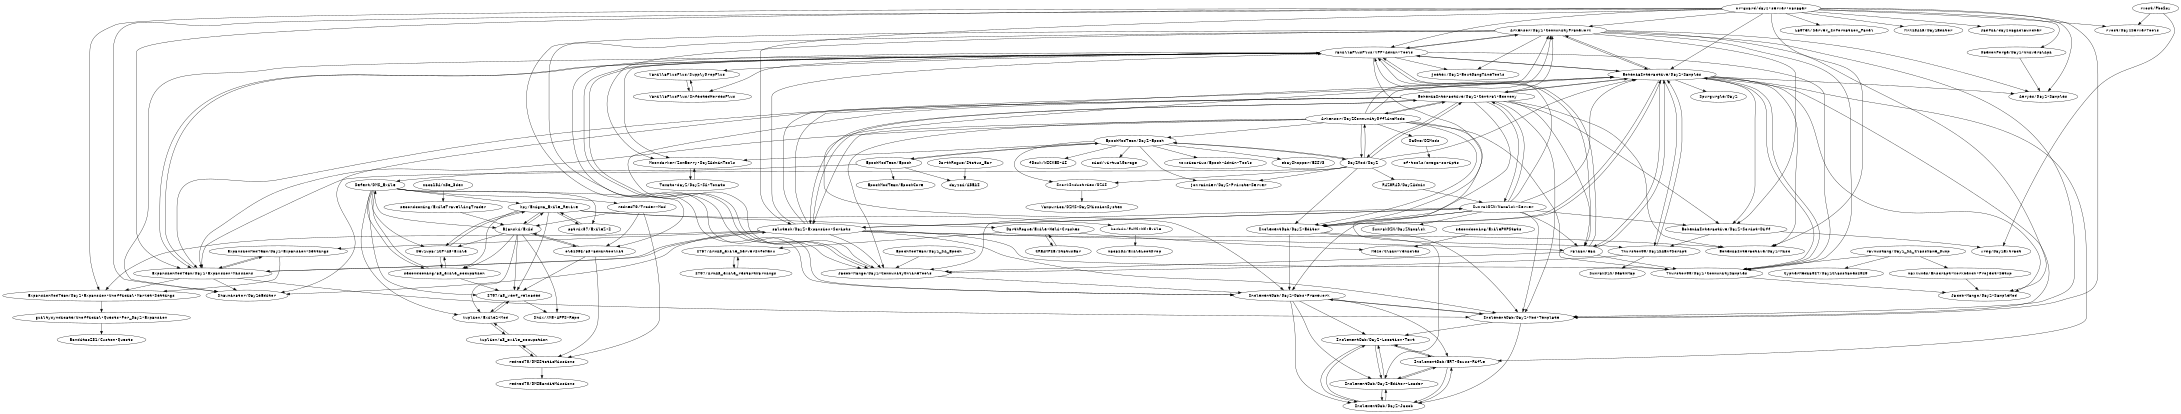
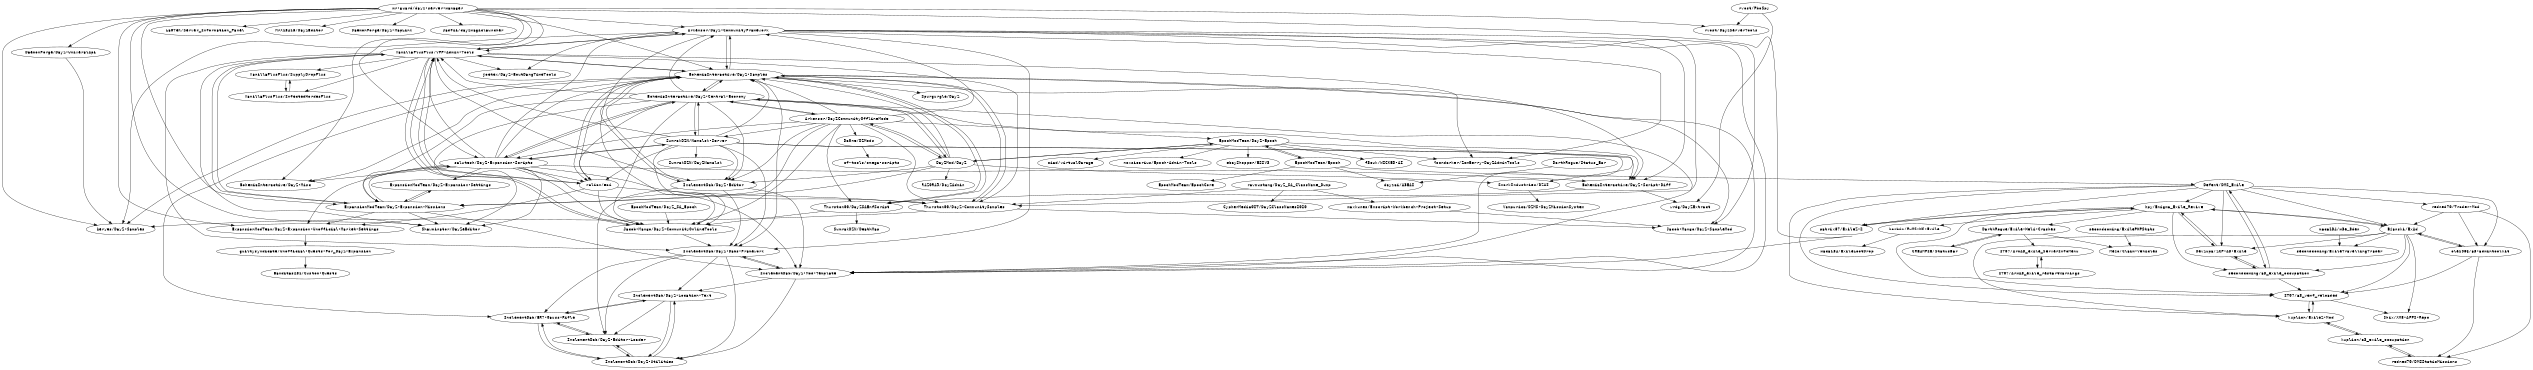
node "DaemonForge/DayZ-MapLink": added
edge "BohemiaInteractive/DayZ-Central-Economy" -> "BohemiaInteractive/DayZ-Misc": removed
edge "salutesh/DayZ-Expansion-Scripts" -> "BohemiaInteractive/DayZ-Script-Diff": added
node "Tomato-dayZ/DayZ-SA-Tomato": removed
node "jonrainier/DayZ-Private-Server": removed
edge "R4Z0R49/DayZAdmin" -> "SumrakDZN/Namalsk-Server": now "Arkensor/DayZCommunityOfflineMode" -> "SumrakDZN/Namalsk-Server"
edge "secondcoming/ExileTravellingTrader" -> "Bjanski/ExAd": reversed
edge "Thurston00/DayZ-CommunitySamples" -> "Aeryes/DayZ-Samples": added
node "IT57/ArmA3_exile_ServerInfoMenu": label "IT57/ArmA3_exile_ServerInfoMenu" -> "IT07/ArmA3_exile_ServerInfoMenu"
edge "ExpansionModTeam/DayZ-Expansion-Settings" -> "ExpansionModTeam/DayZ-Expansion-Unofficial-Market-Settings": now "ralian/eai" -> "ExpansionModTeam/DayZ-Expansion-Unofficial-Market-Settings"
edge "InclementDab/DayZ-Editor-Loader" -> "InclementDab/DayZ-Location-Text": removed
node "redned70/DMSBanditMissions": removed
node "InclementDab/DayZ-Jacob": label "InclementDab/DayZ-Jacob" -> "InclementDab/DayZ-Utilities"
